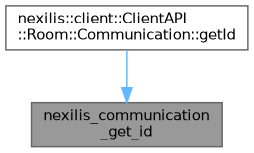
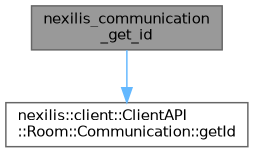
edge "nexilis::client::ClientAPI ::Room::Communication::getId" -> "nexilis_communication _get_id": reversed
